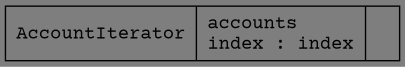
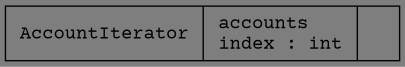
node "AccountIterator": text "index : index" -> "index : int"
